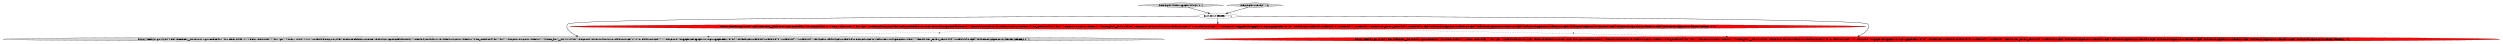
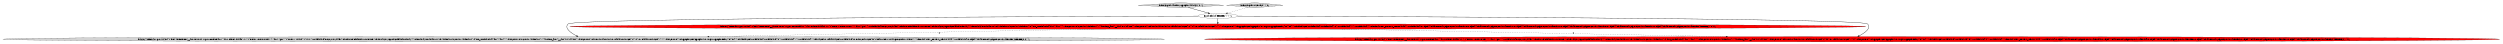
edge "testGroupingSetsNoSuperset['0', '1', '0']" -> "cannotVectorize()@@@3@@@['1', '1', '1']": style bold -> dashed
